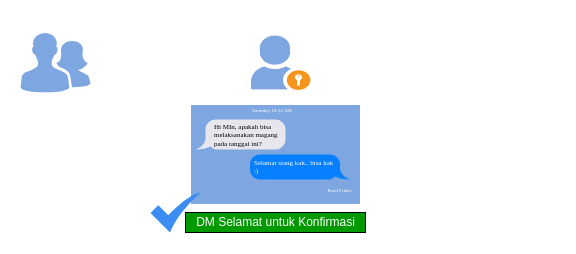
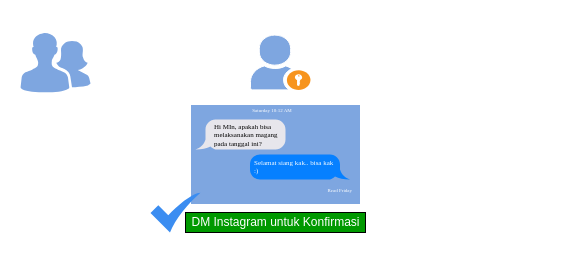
node "DM Selamat untuk Konfirmasi": label "DM Selamat untuk Konfirmasi" -> "DM Instagram untuk Konfirmasi"
